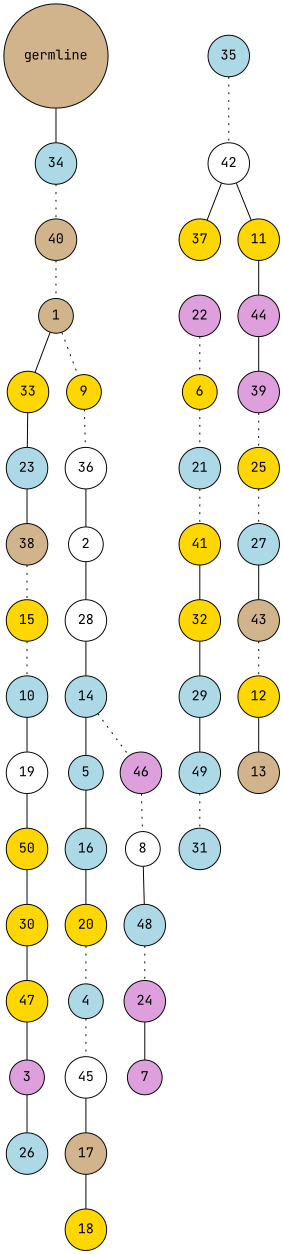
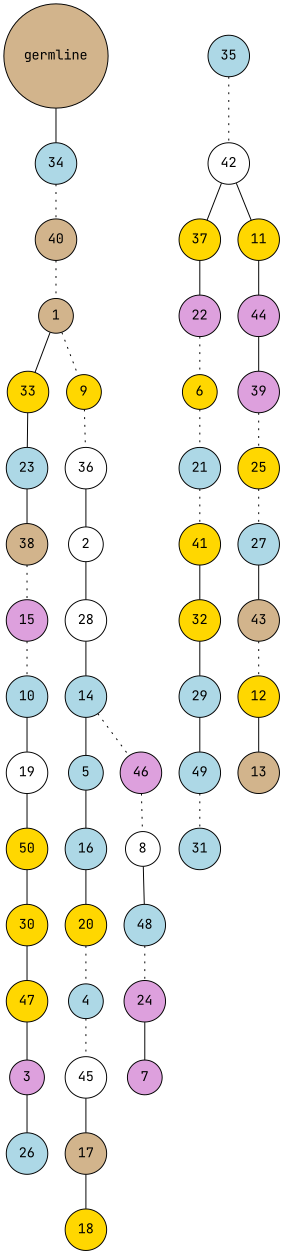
edge "37" -- "22": added
node "15": fillcolor gold -> plum
